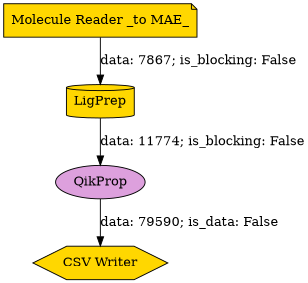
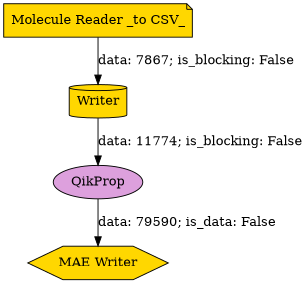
node "Molecule Reader _to MAE_": label "Molecule Reader _to MAE_" -> "Molecule Reader _to CSV_"
node "LigPrep": label "LigPrep" -> "Writer"
node "CSV Writer": label "CSV Writer" -> "MAE Writer"
